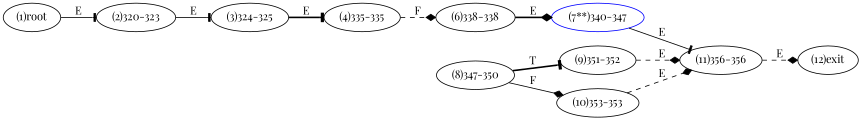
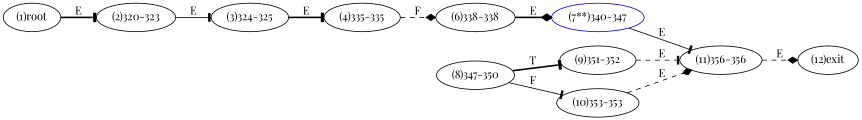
edge "(1)root" -> "(2)320-323": style solid -> bold
edge "(9)351-352" -> "(11)356-356": arrowhead diamond -> tee
edge "(8)347-350" -> "(10)353-353": arrowhead diamond -> tee
